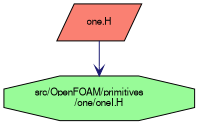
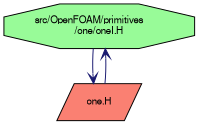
edge "src/OpenFOAM/primitives /one/oneI.H" -> "one.H": added
